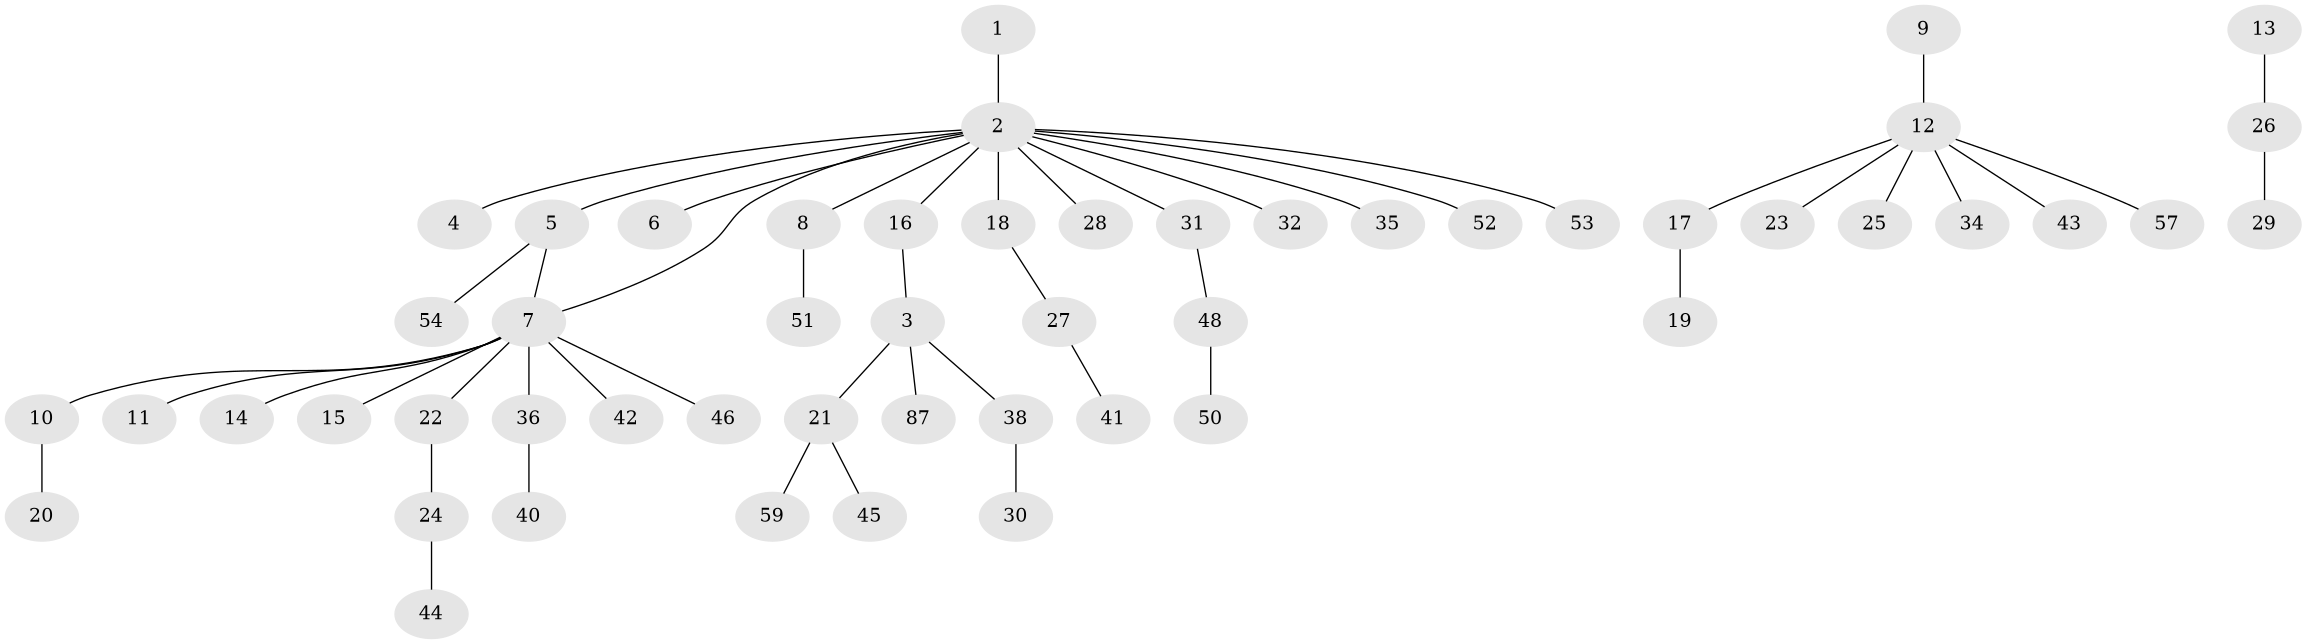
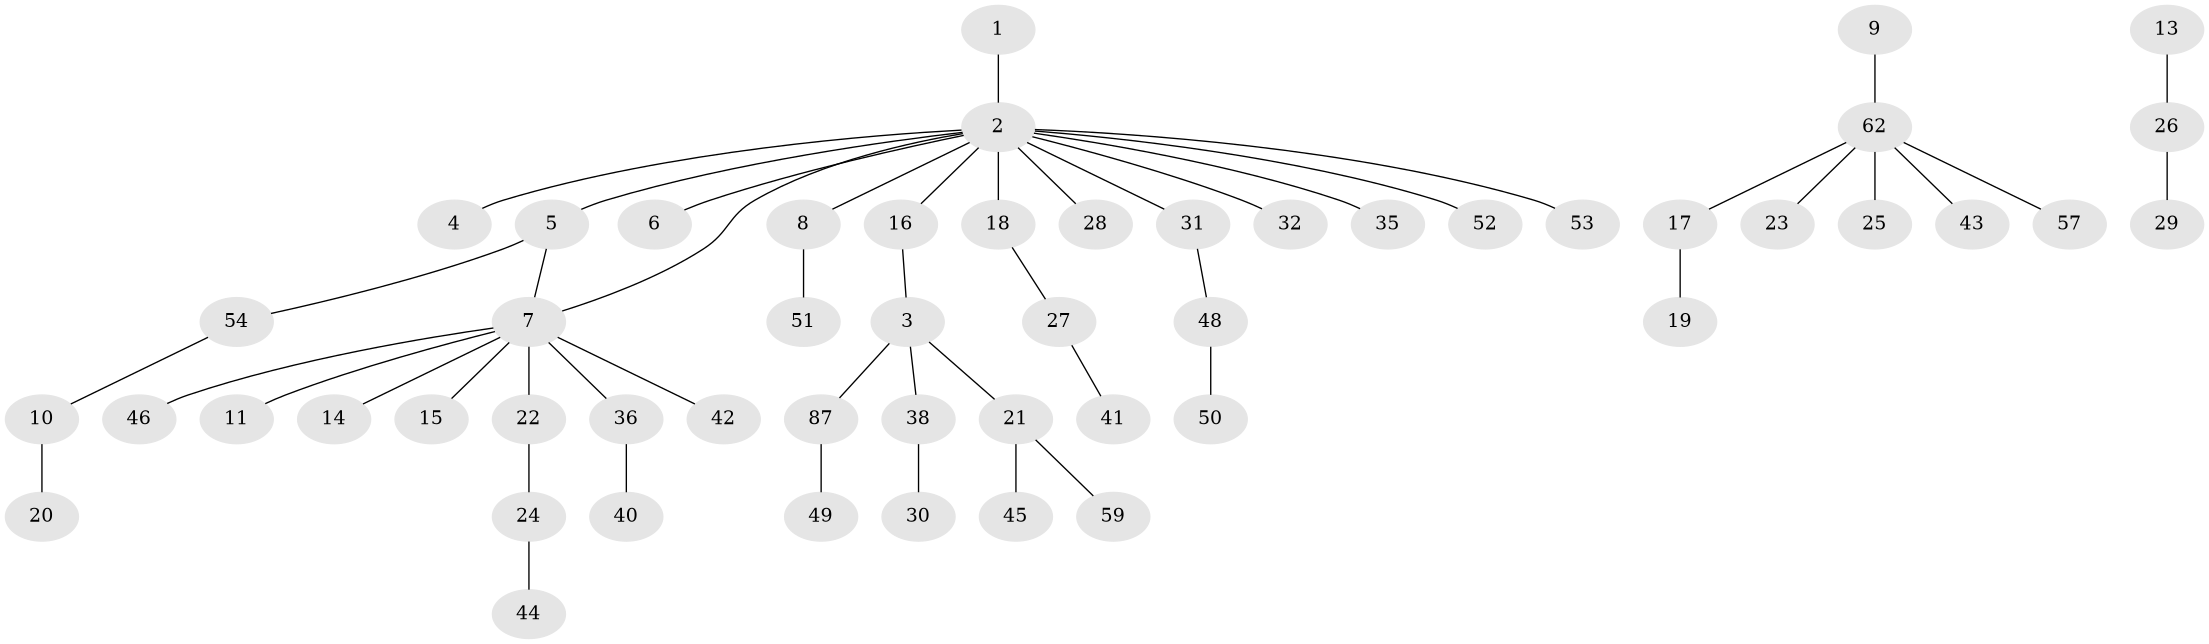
node "12": label "12" -> "62"
node "34": removed
edge "7" -- "10": now "54" -- "10"
node "49": added
